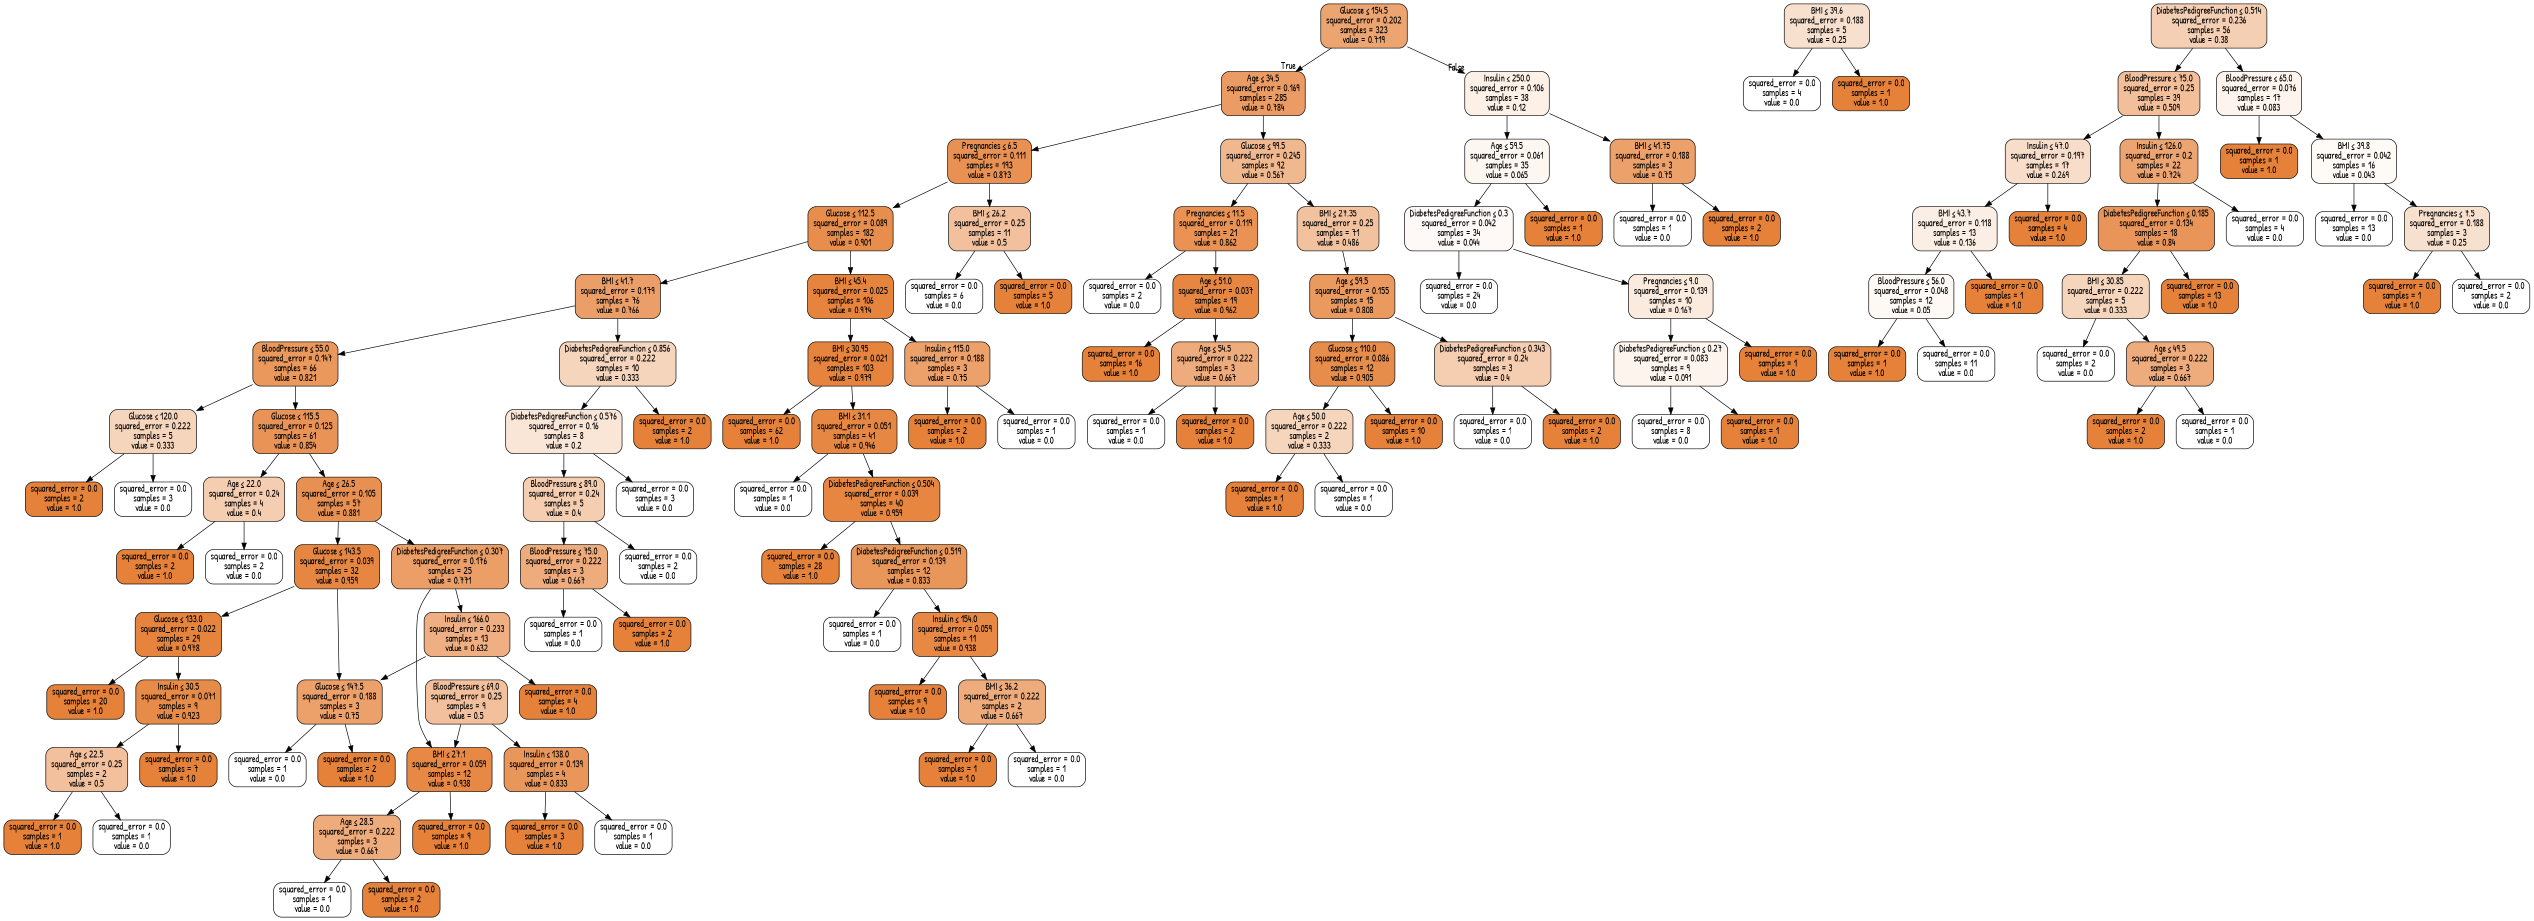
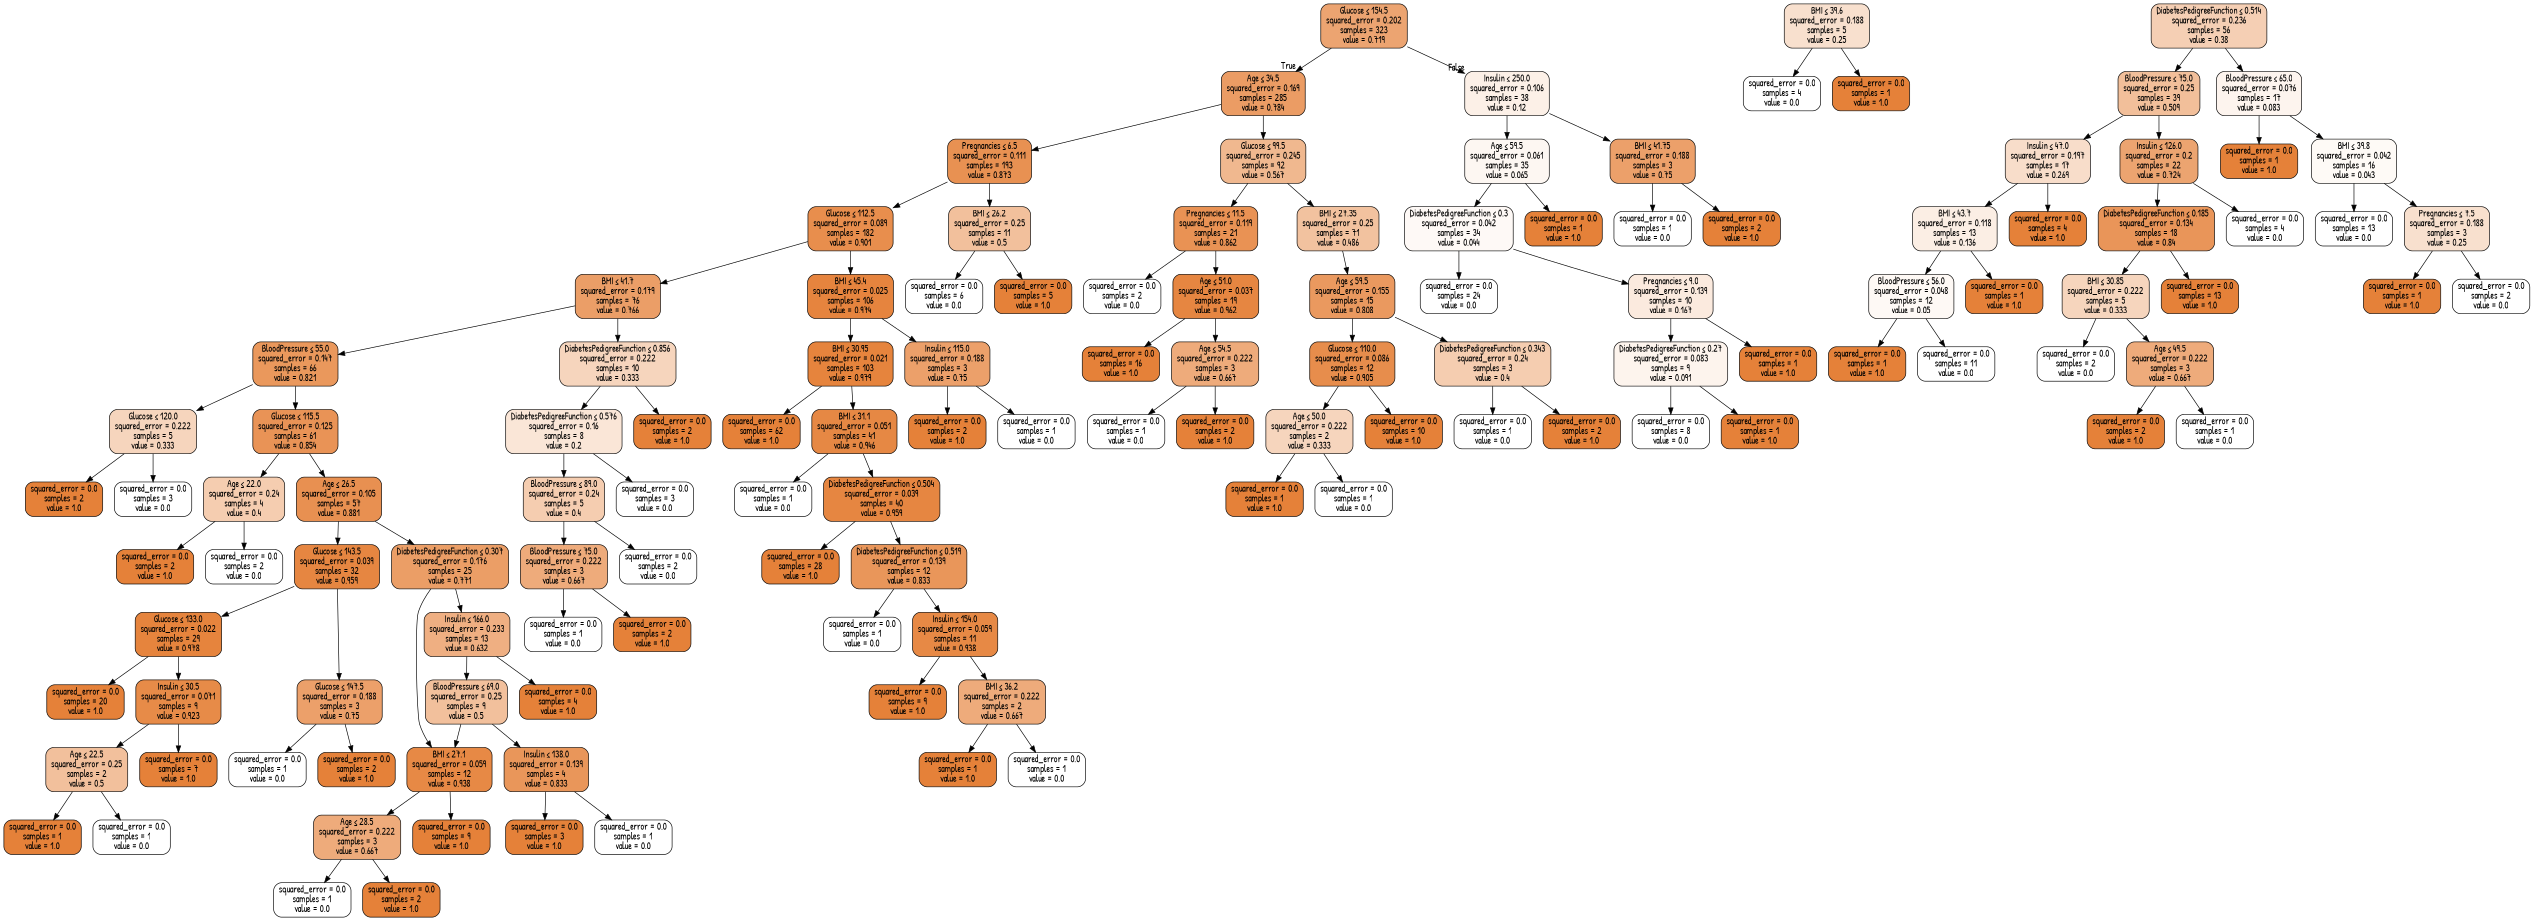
edge "Insulin ≤ 166.0" -> "Glucose ≤ 147.5": now "Insulin ≤ 166.0" -> "BloodPressure ≤ 69.0"
